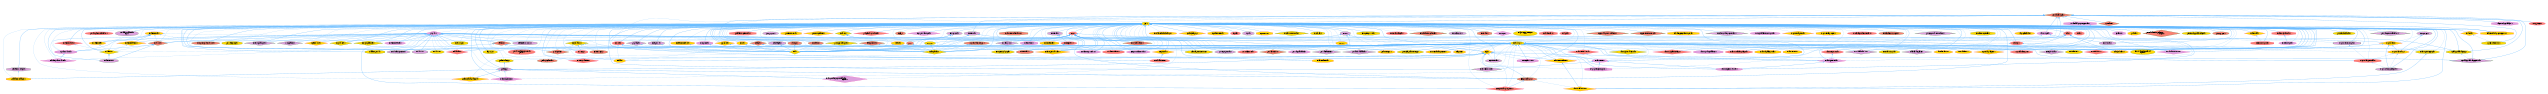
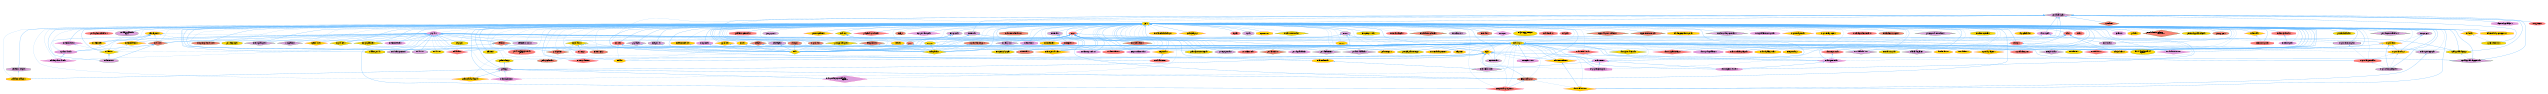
node "AlignmentTemplates.h": fillcolor salmon -> plum
node "MovieScenePlaybackCapabilities.h": removed
node "CurveEditorTypes.h": label "CurveEditorTypes.h" -> "AssetTypeActions.h"
node "AudioEditorModule.h": removed
node "CachedStringStore.h": removed
node "ColliderMesh.h": removed
node "ActorElementEditorAssetData Interface.h": label "ActorElementEditorAssetData Interface.h" -> "ActorElementEditorAssetData Comment.h"
node "CurveEditorHelpers.h": fillcolor salmon -> plum
node "CoreMinimal3.h": label "CoreMinimal3.h" -> "Delaunay3.h"
node "LockFreeList.h": label "LockFreeList.h" -> "DynamicMesh.h"
node "Delaunay2.h": label "Delaunay2.h" -> "ABTesting2.h"
node "AssetTypeActions_ColorList.h": label "AssetTypeActions_ColorList.h" -> "AssetTypeActions_SoundBase.h"
node "BlueprintSupport.h": label "BlueprintSupport.h" -> "EdGraphSchema.h"
node "BlueprintActionDatabase.h": fillcolor gold -> plum
edge "BlueprintEditorModes.h" -> "Array.h": now "BlueprintEditorModes.h" -> "ContextObjectStore.h"
